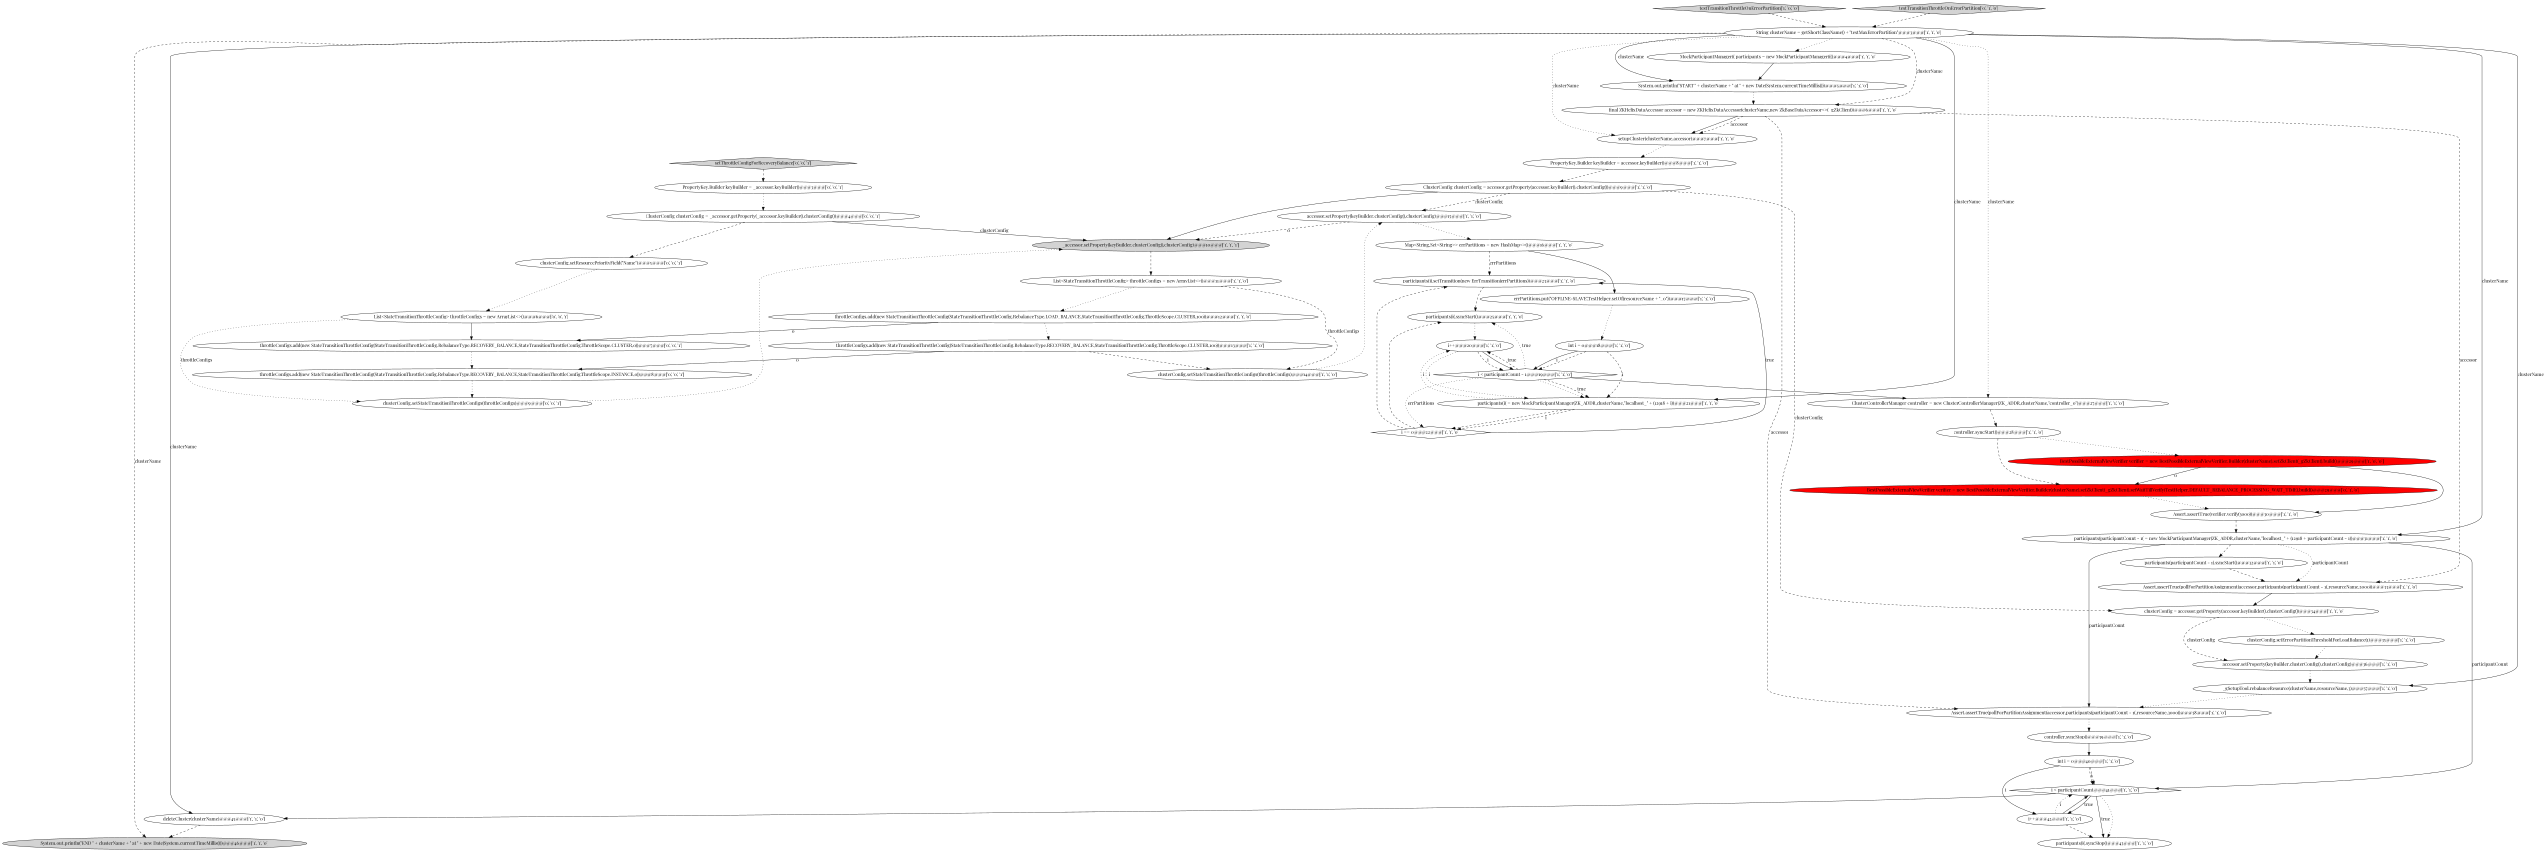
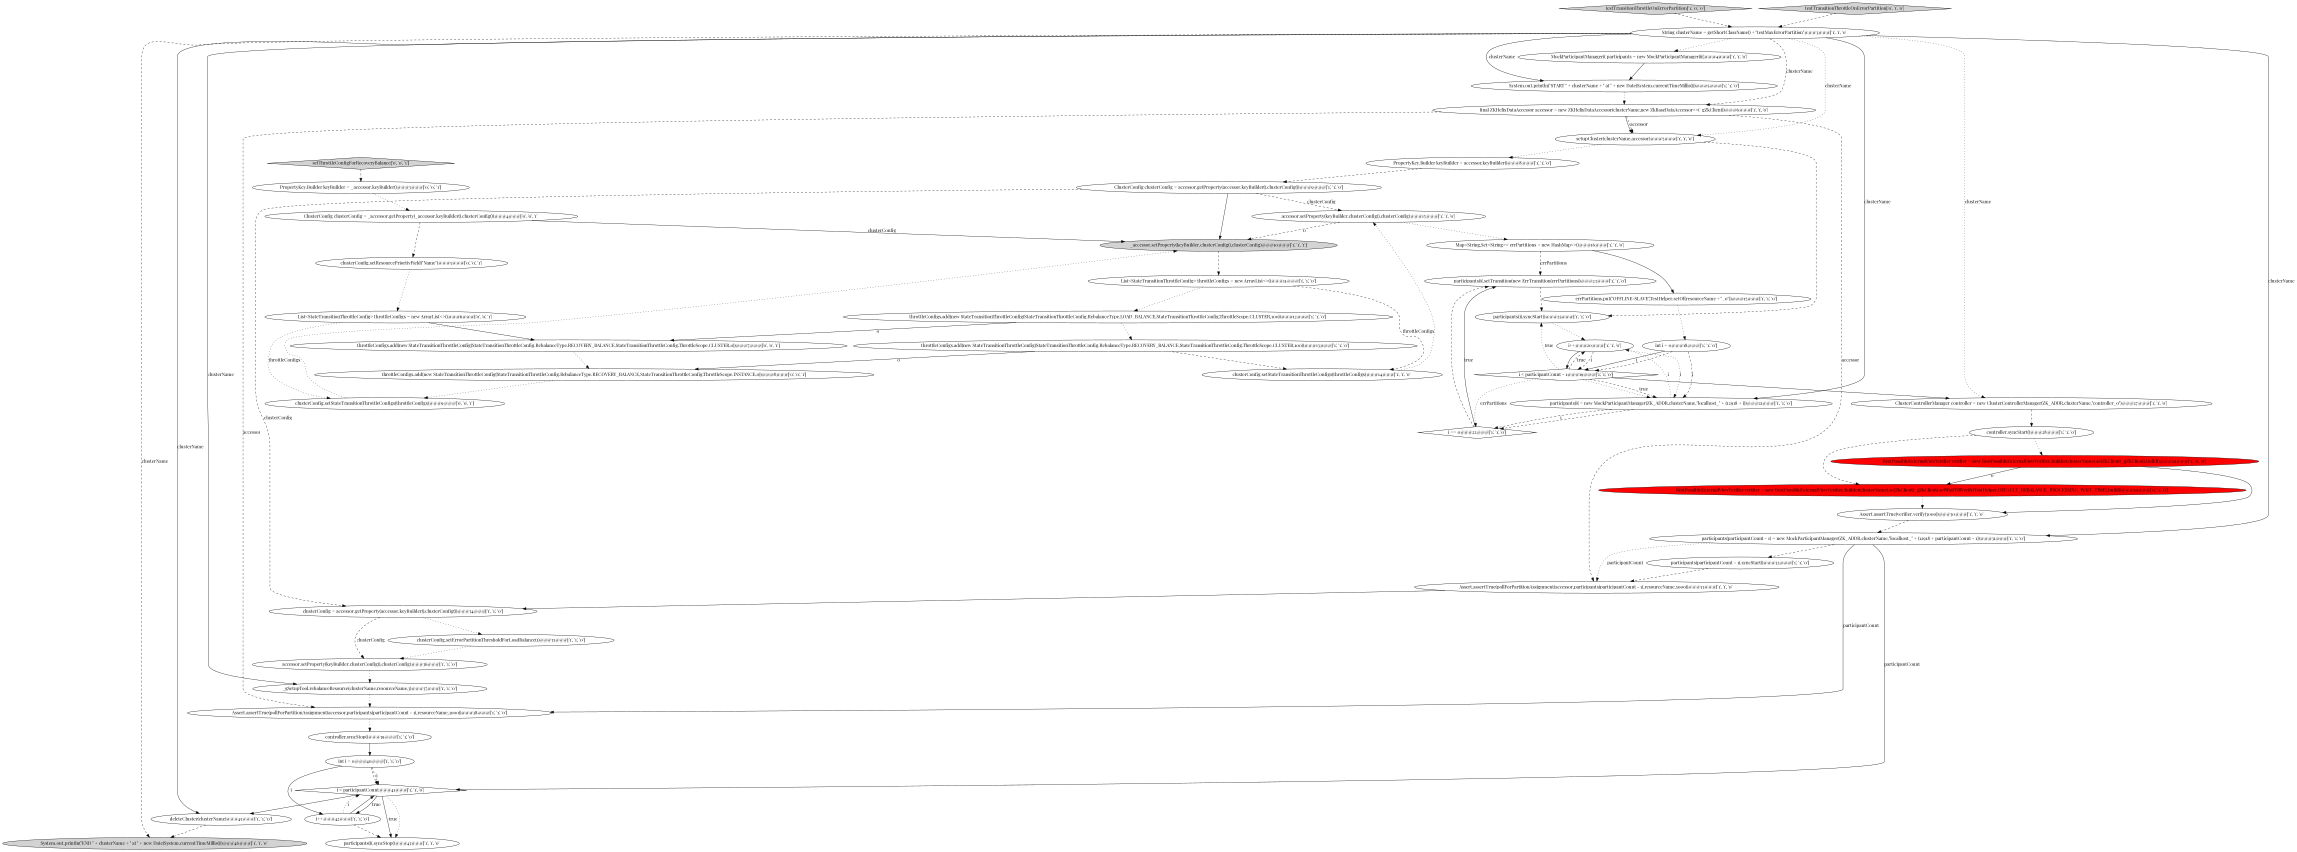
edge "i == 0@@@22@@@['1', '1', '0']" -> "participants(i(.syncStart()@@@25@@@['1', '1', '0']": now "setupCluster(clusterName,accessor)@@@7@@@['1', '1', '0']" -> "participants(i(.syncStart()@@@25@@@['1', '1', '0']"
